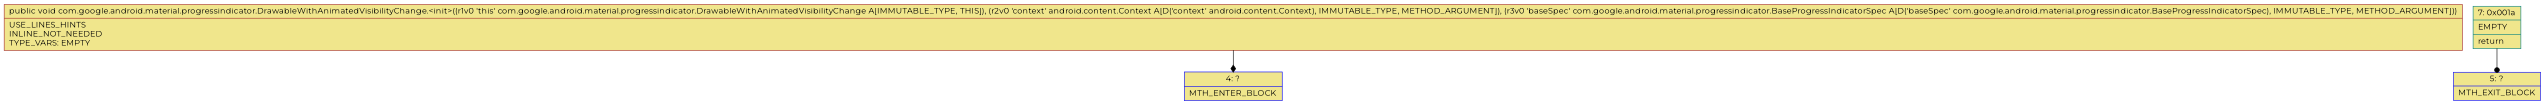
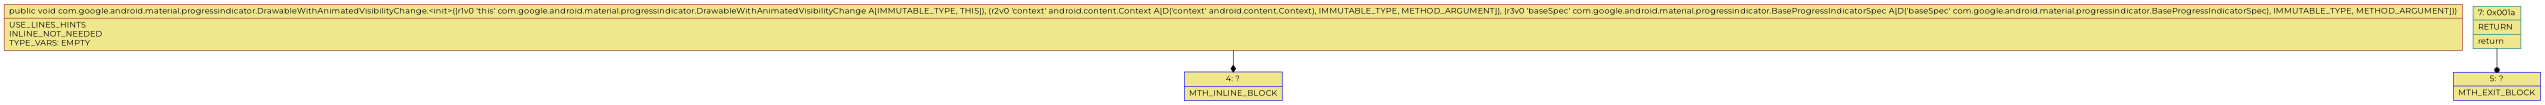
node "7: 0x001a": text "EMPTY" -> "RETURN"
node "4: ?": text "MTH_ENTER_BLOCK" -> "MTH_INLINE_BLOCK"
